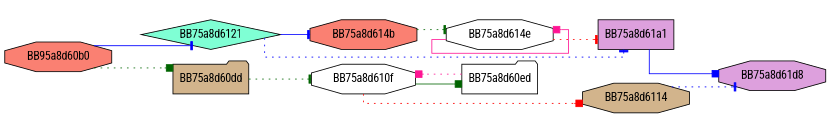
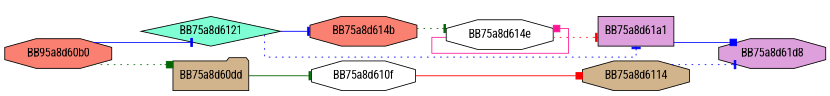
edge "BB75a8d60dd" -> "BB75a8d610f": style dotted -> solid
node "BB75a8d60ed": removed
edge "BB75a8d610f" -> "BB75a8d6114": style dotted -> solid
